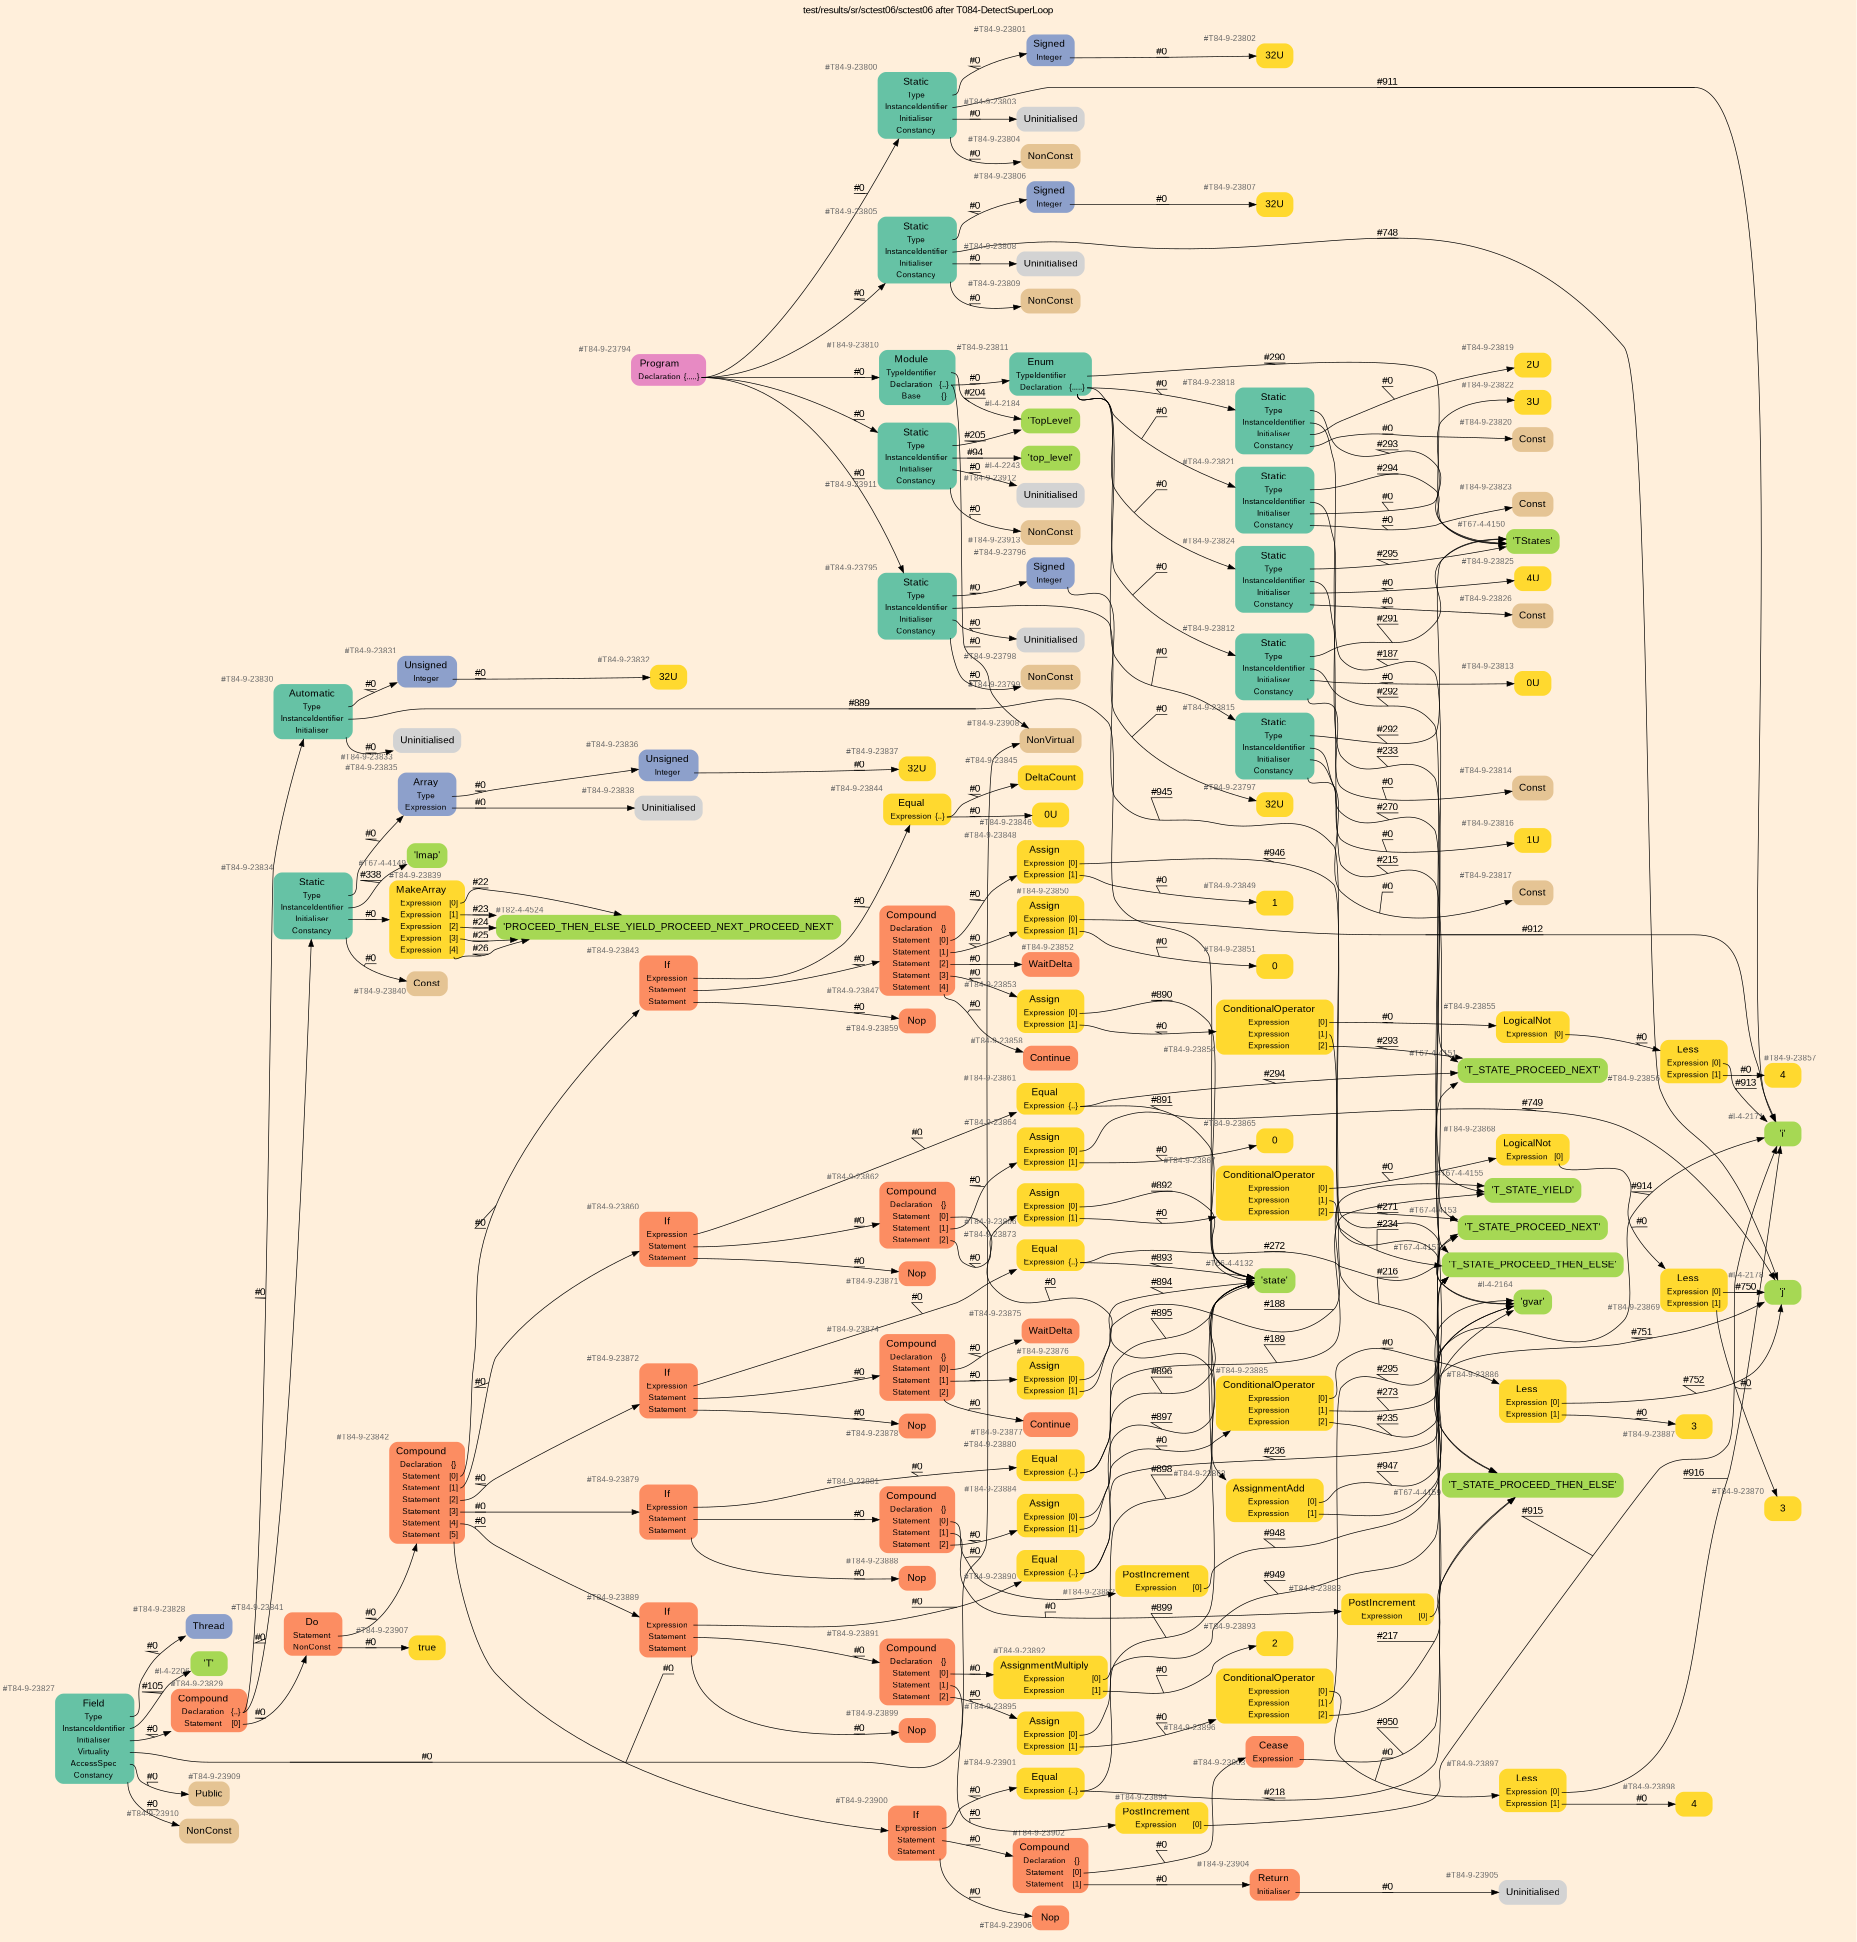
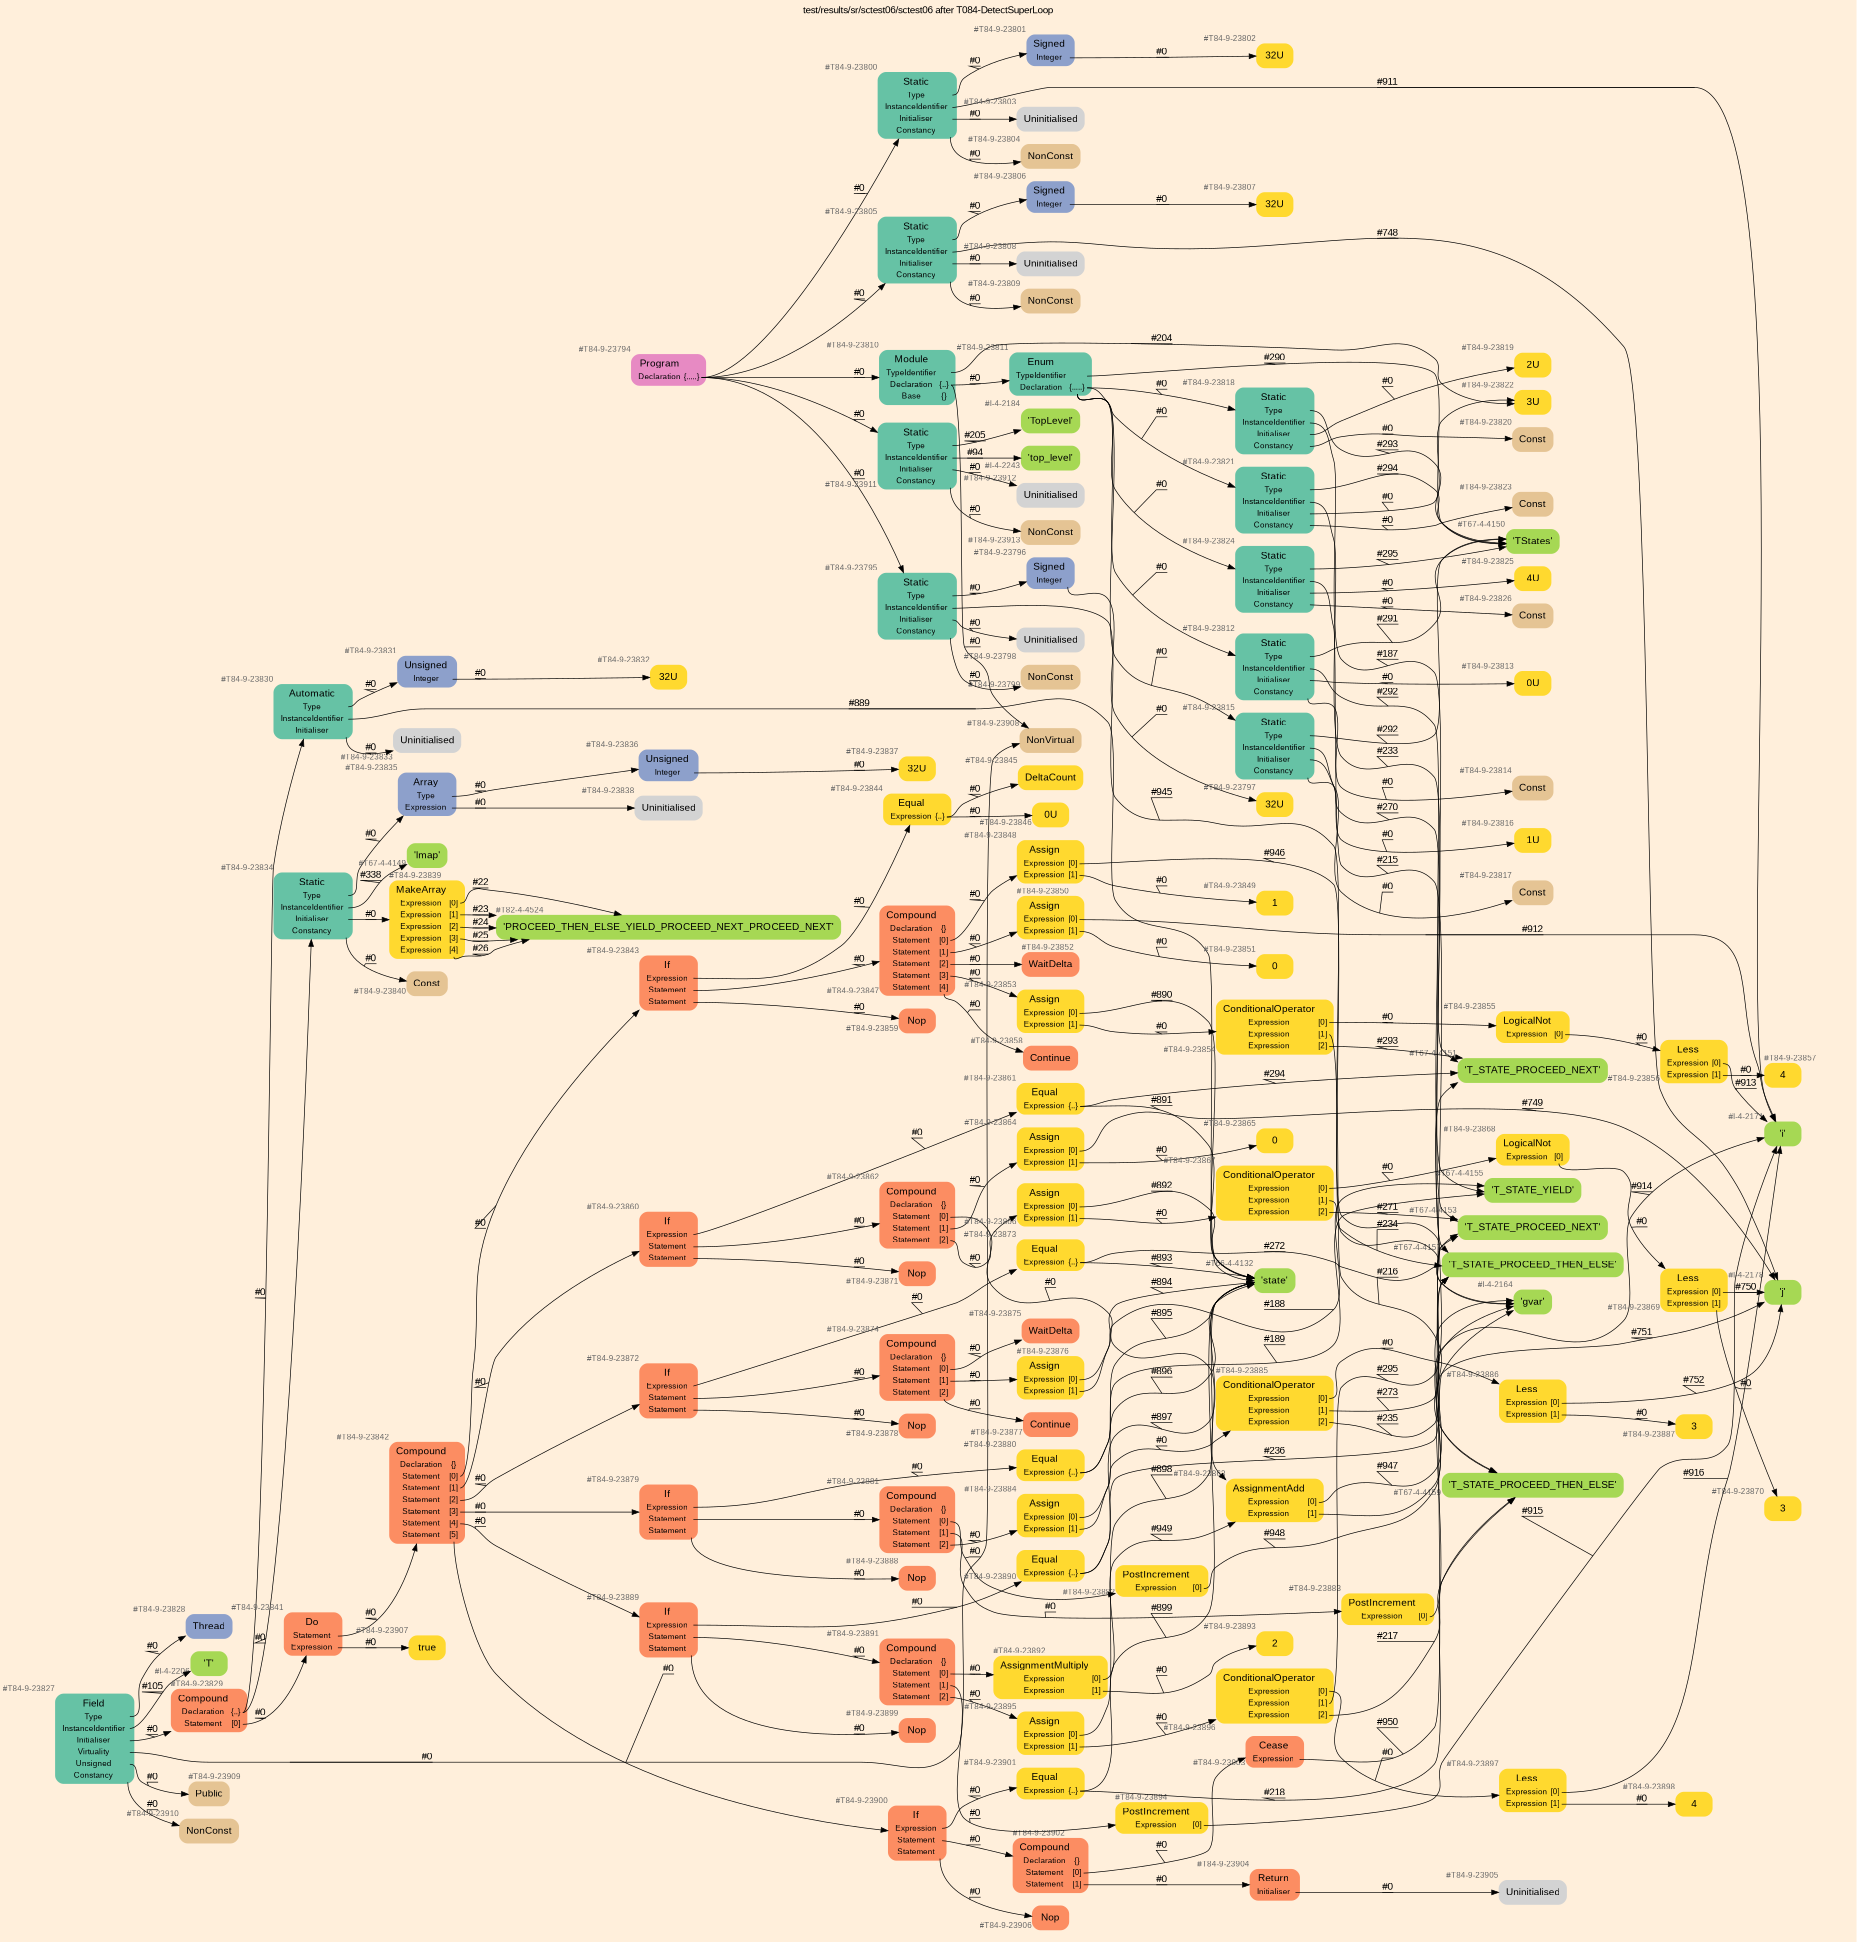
edge "Module" -> "'TopLevel'": now "Module" -> "3U"
edge "AssignmentMultiply" -> "'gvar'": now "AssignmentMultiply" -> "AssignmentAdd"
node "Do": text "NonConst" -> "Expression"
node "Field": text "AccessSpec" -> "Unsigned"
